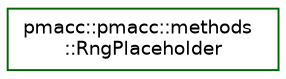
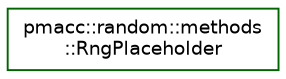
node "pmacc::pmacc::methods ::RngPlaceholder": label "pmacc::pmacc::methods ::RngPlaceholder" -> "pmacc::random::methods ::RngPlaceholder"
